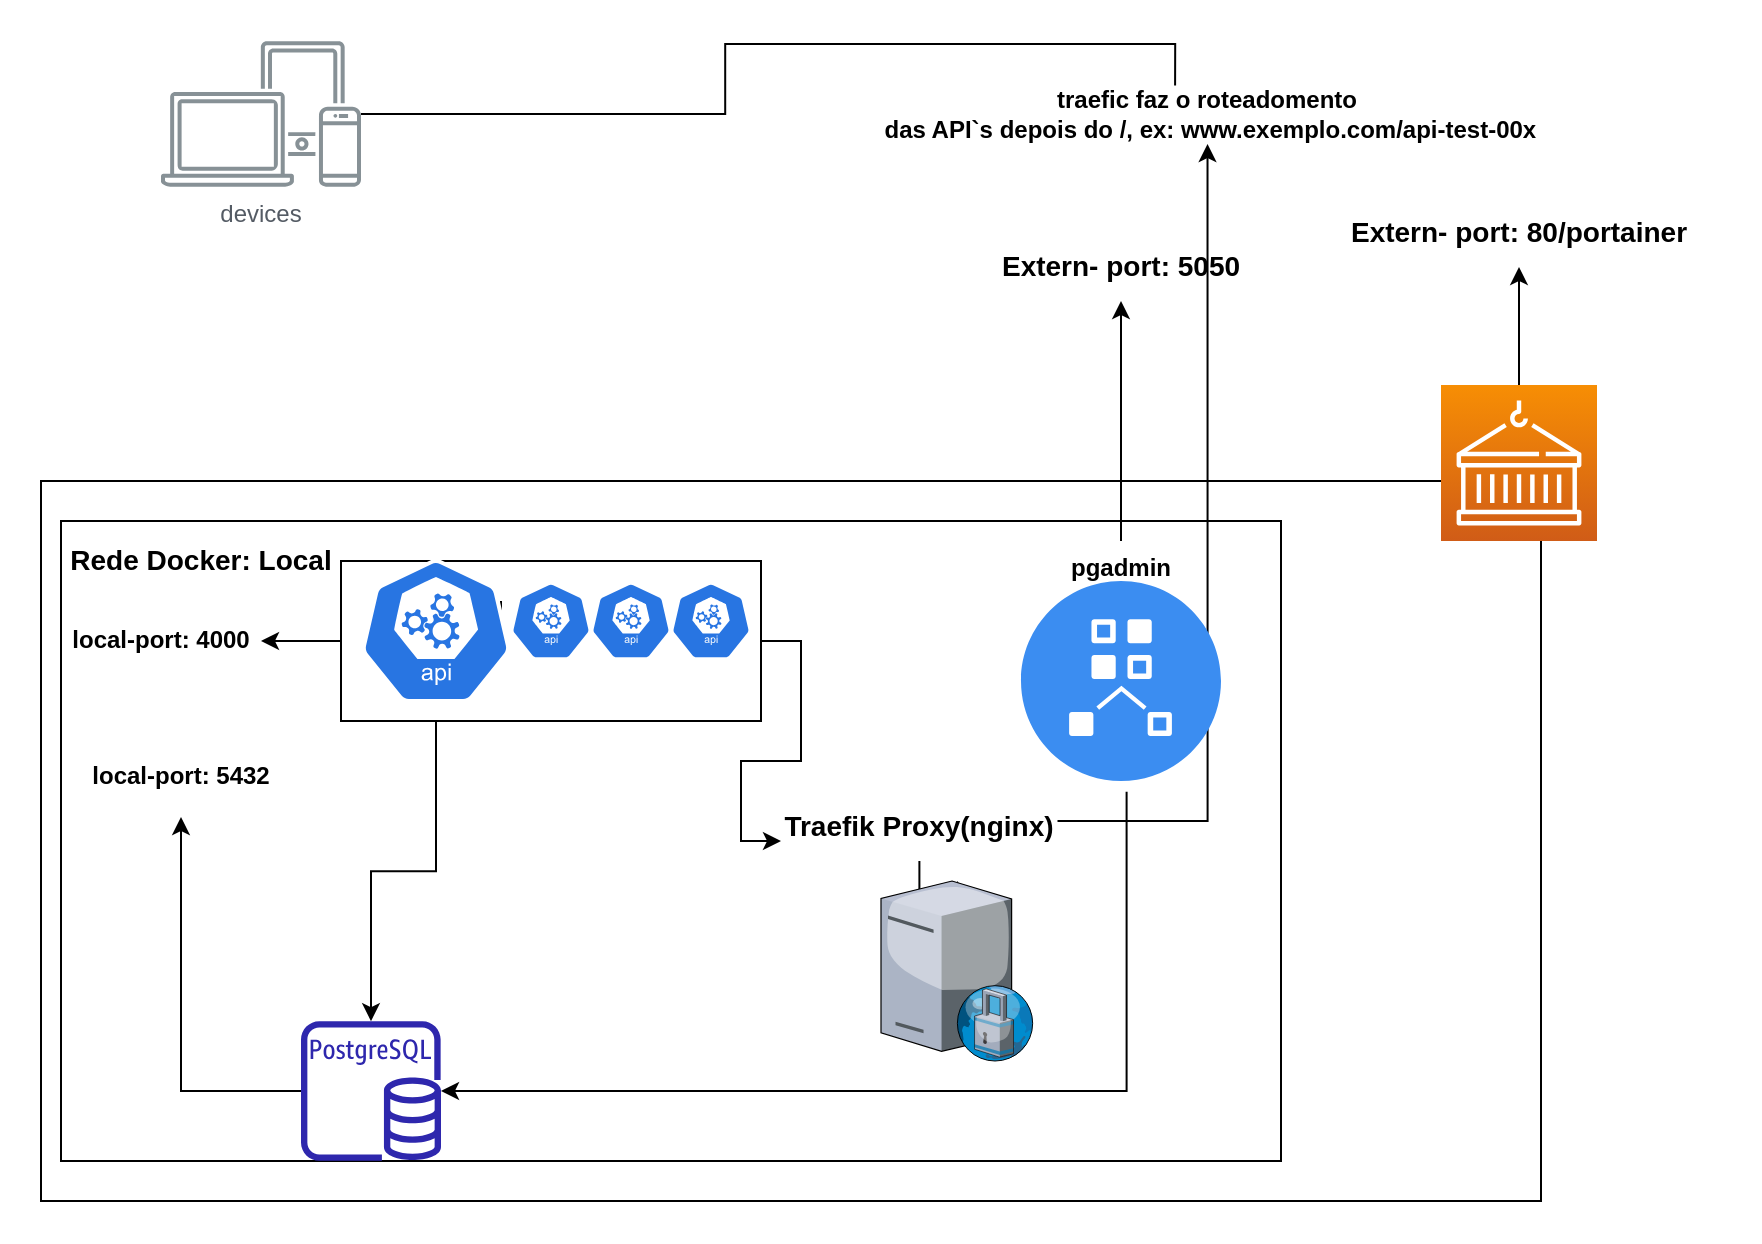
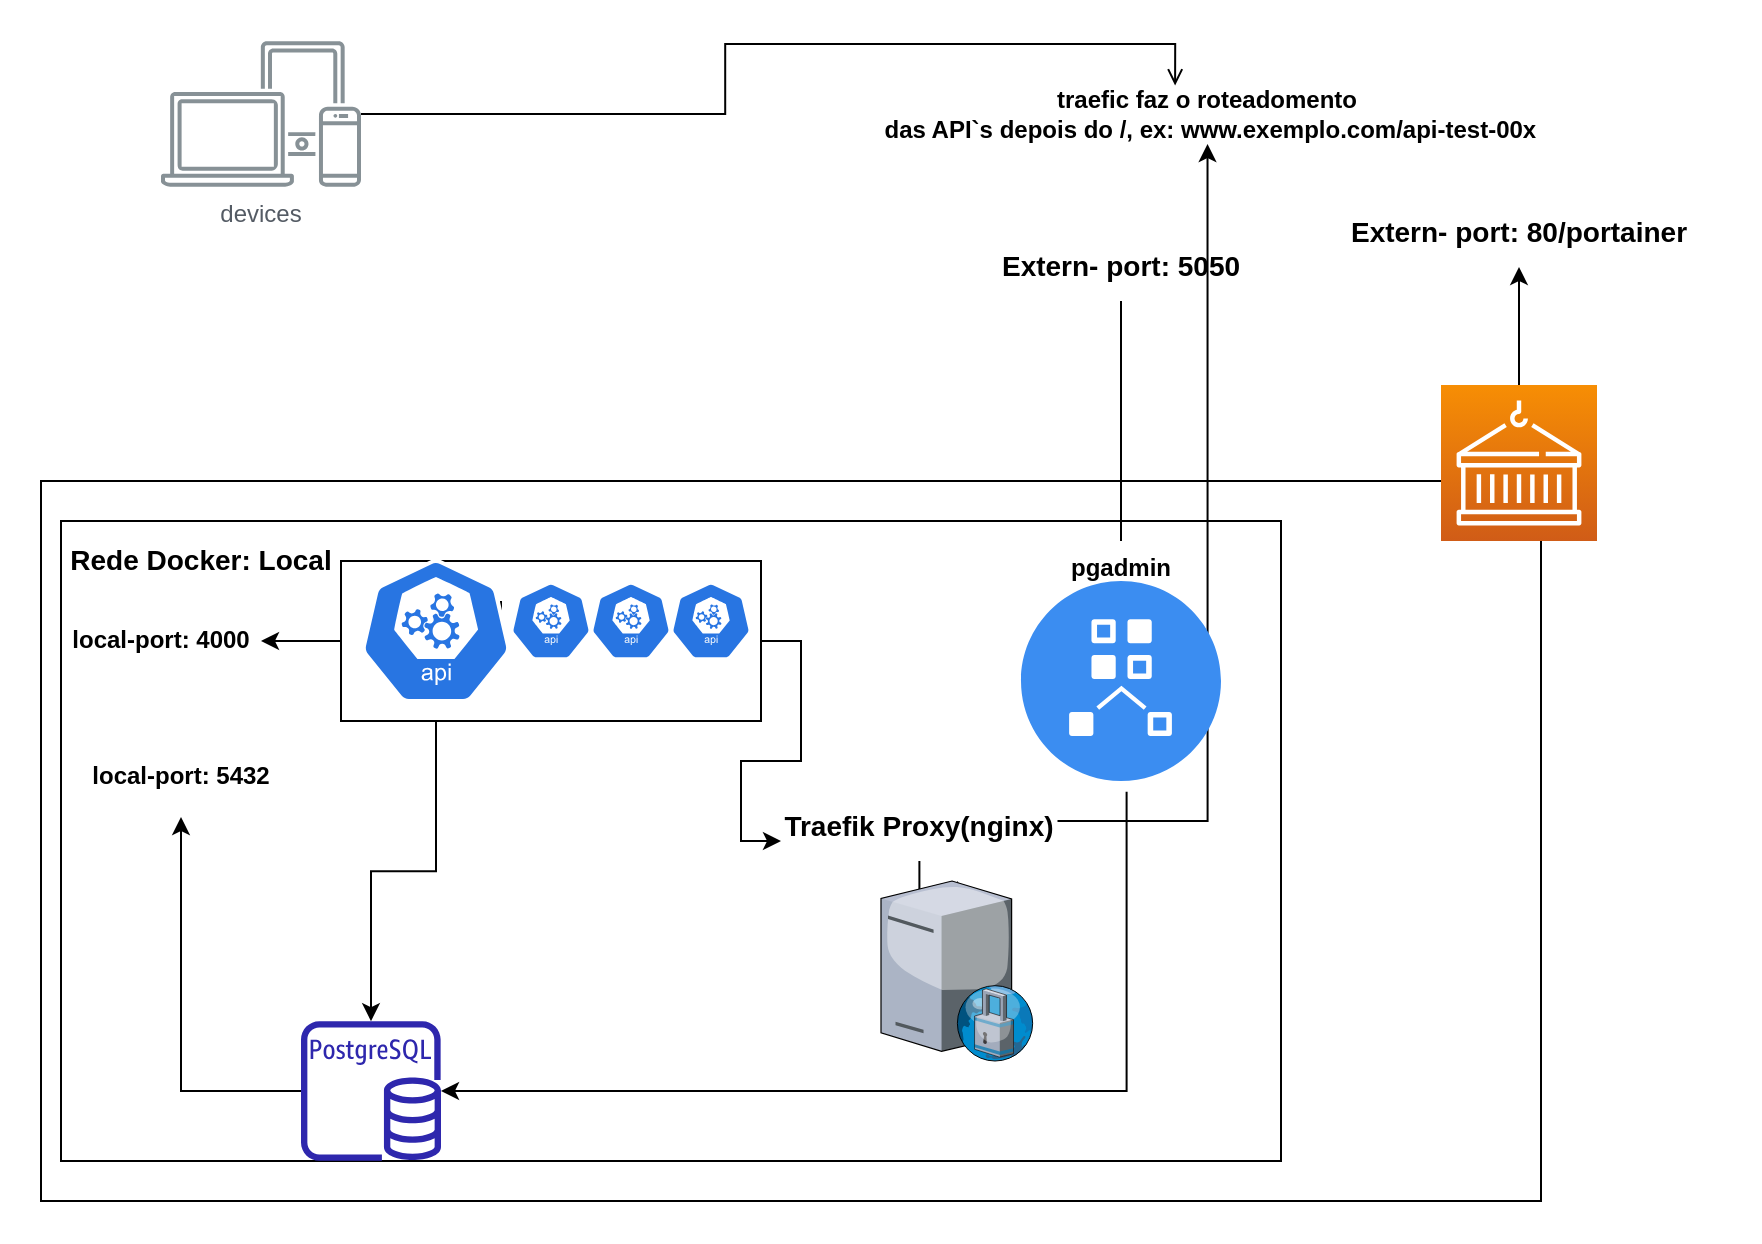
edge "devices" -- "traefic faz o roteadomento das API`s depois do /, ex: www.exemplo.com/api-test-00x": arrowhead none -> open
edge "pgadmin" -> "Extern- port: 5050": arrowhead classic -> none
